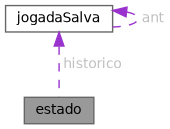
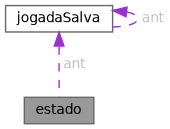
edge "estado" -> "jogadaSalva": label " historico" -> " ant"
